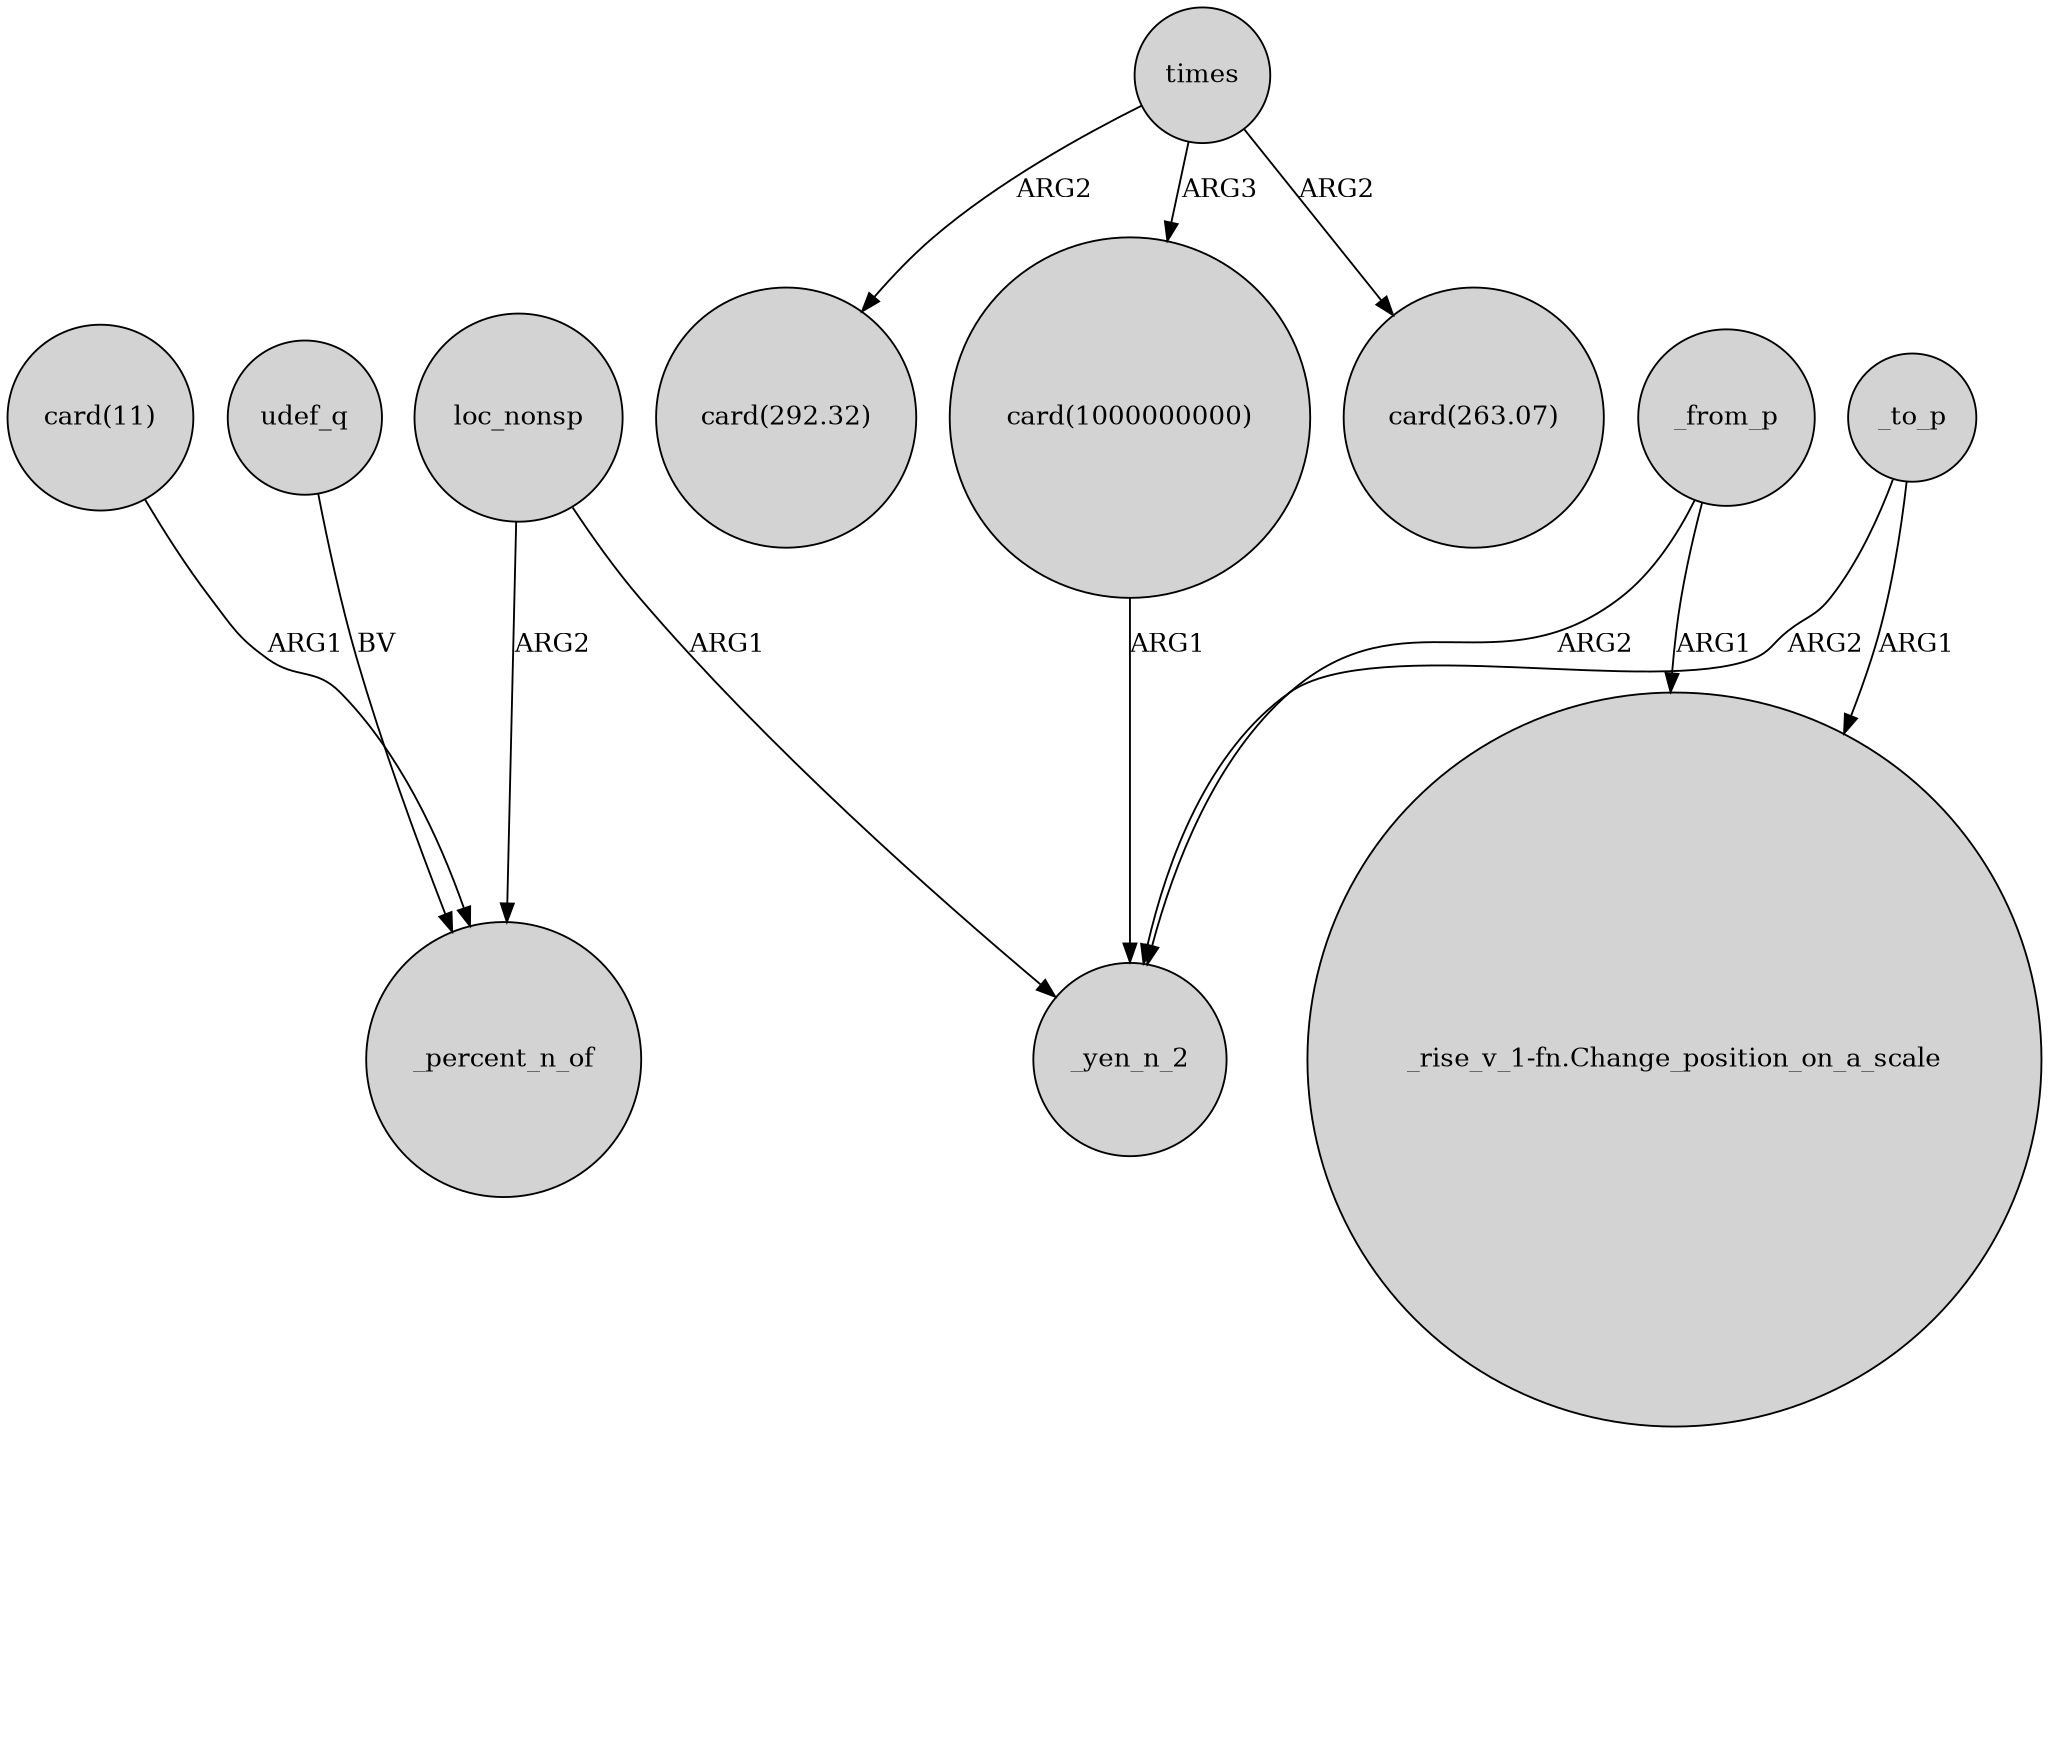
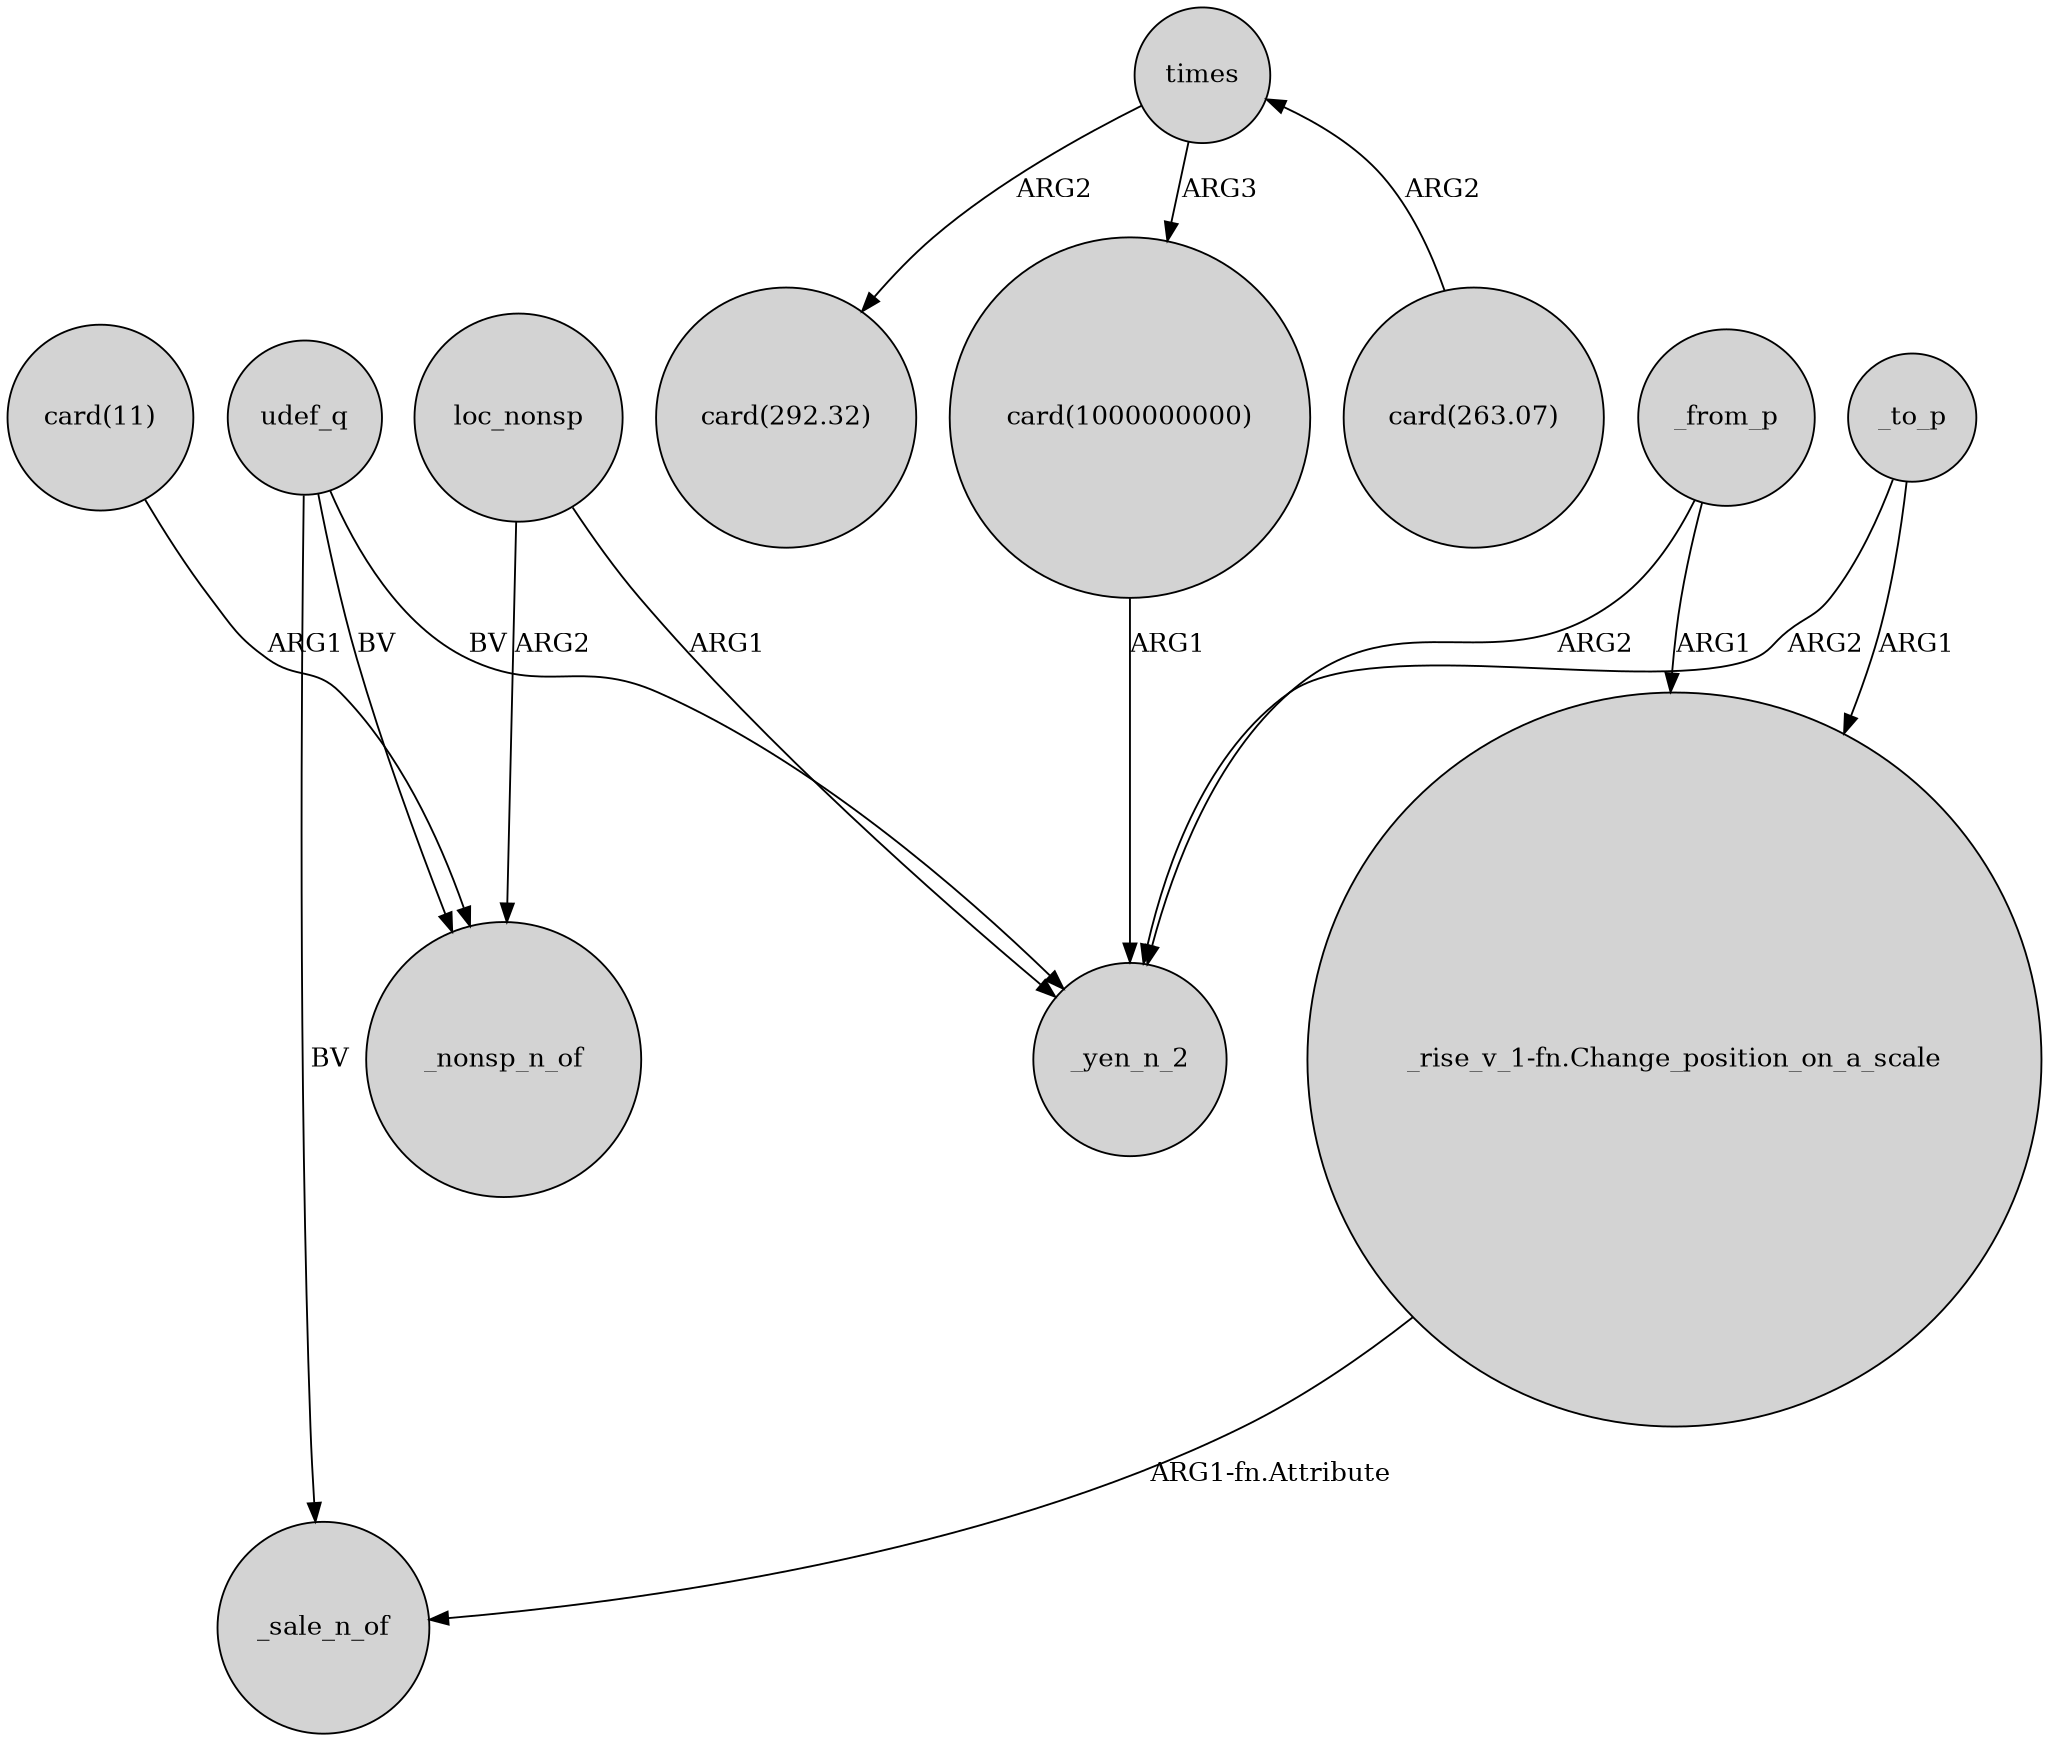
edge "times" -> "card(263.07)": reversed
edge "udef_q" -> "_yen_n_2": added, label "BV"
node "_percent_n_of": label "_percent_n_of" -> "_nonsp_n_of"
node "_sale_n_of": added
